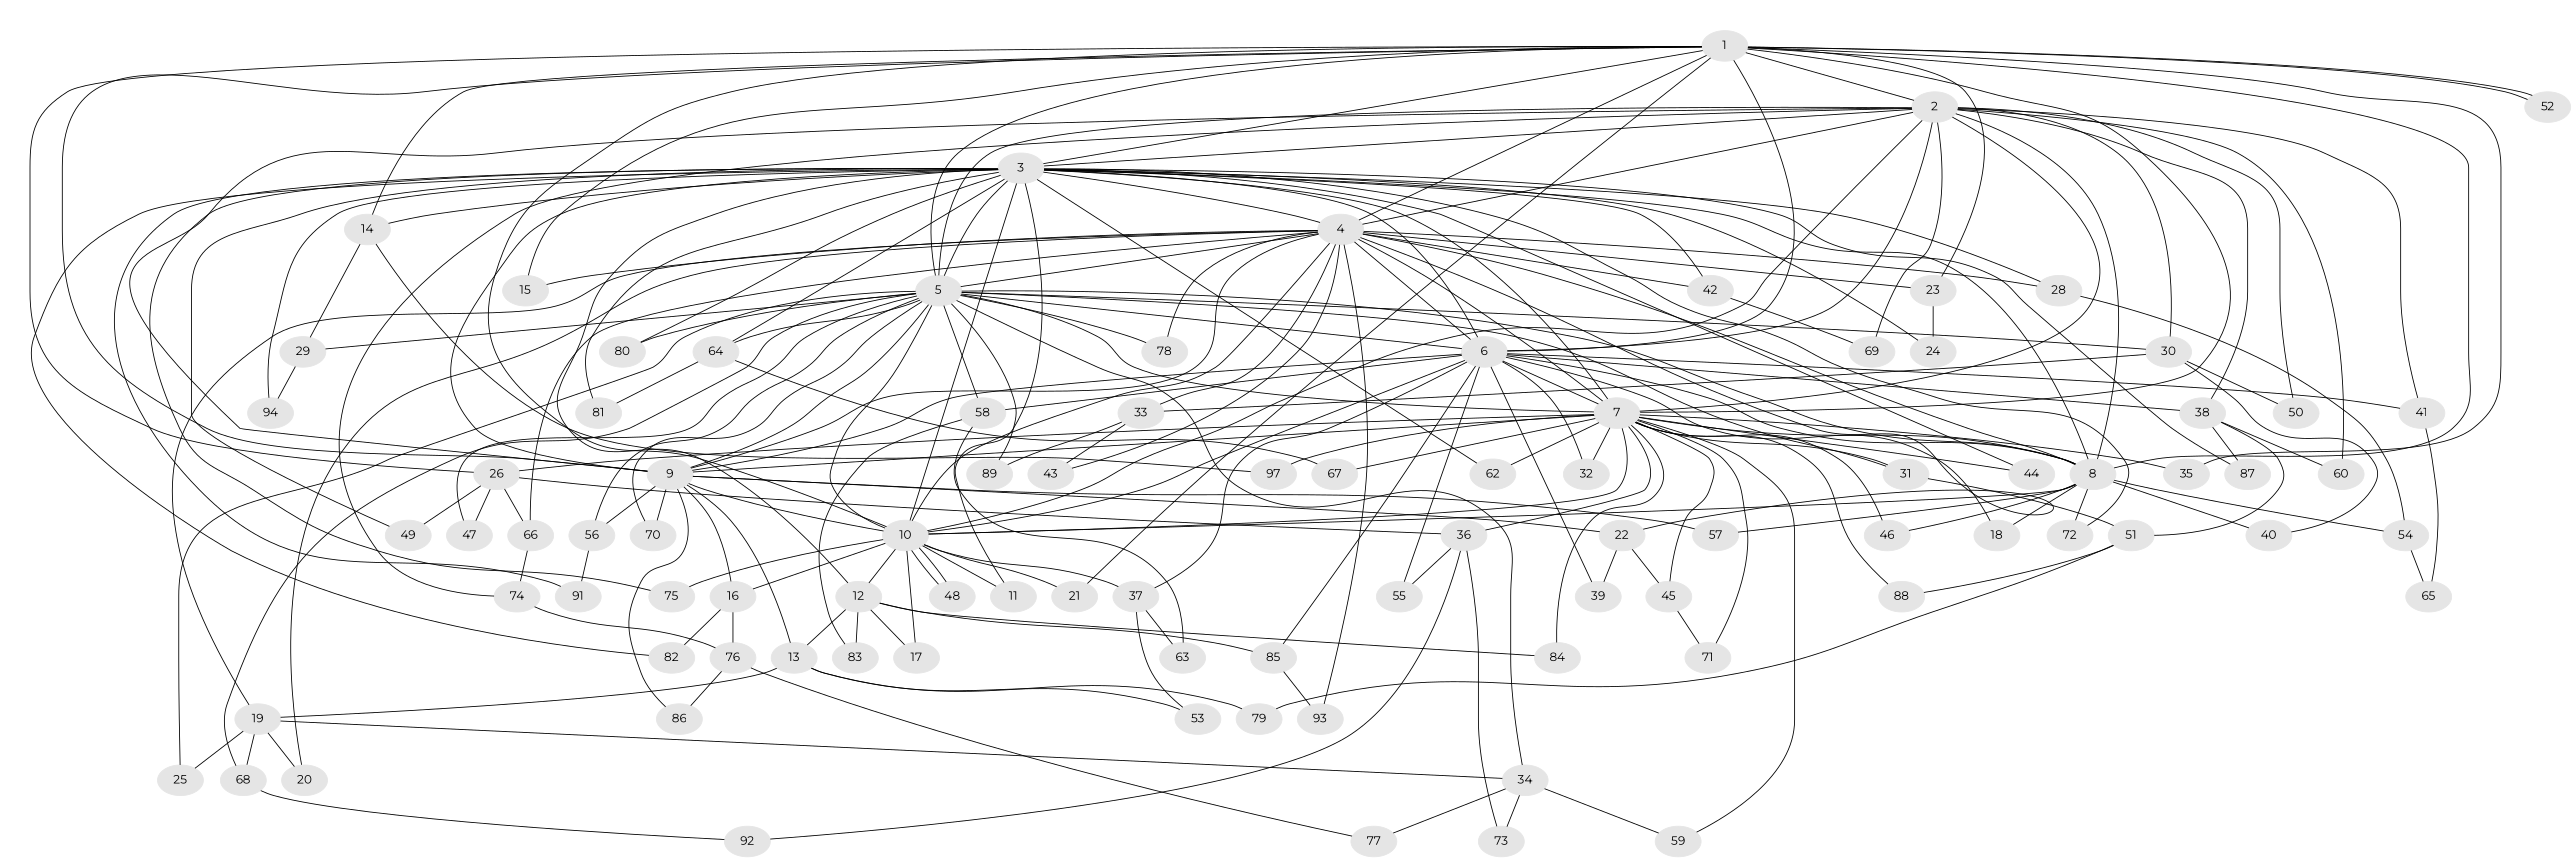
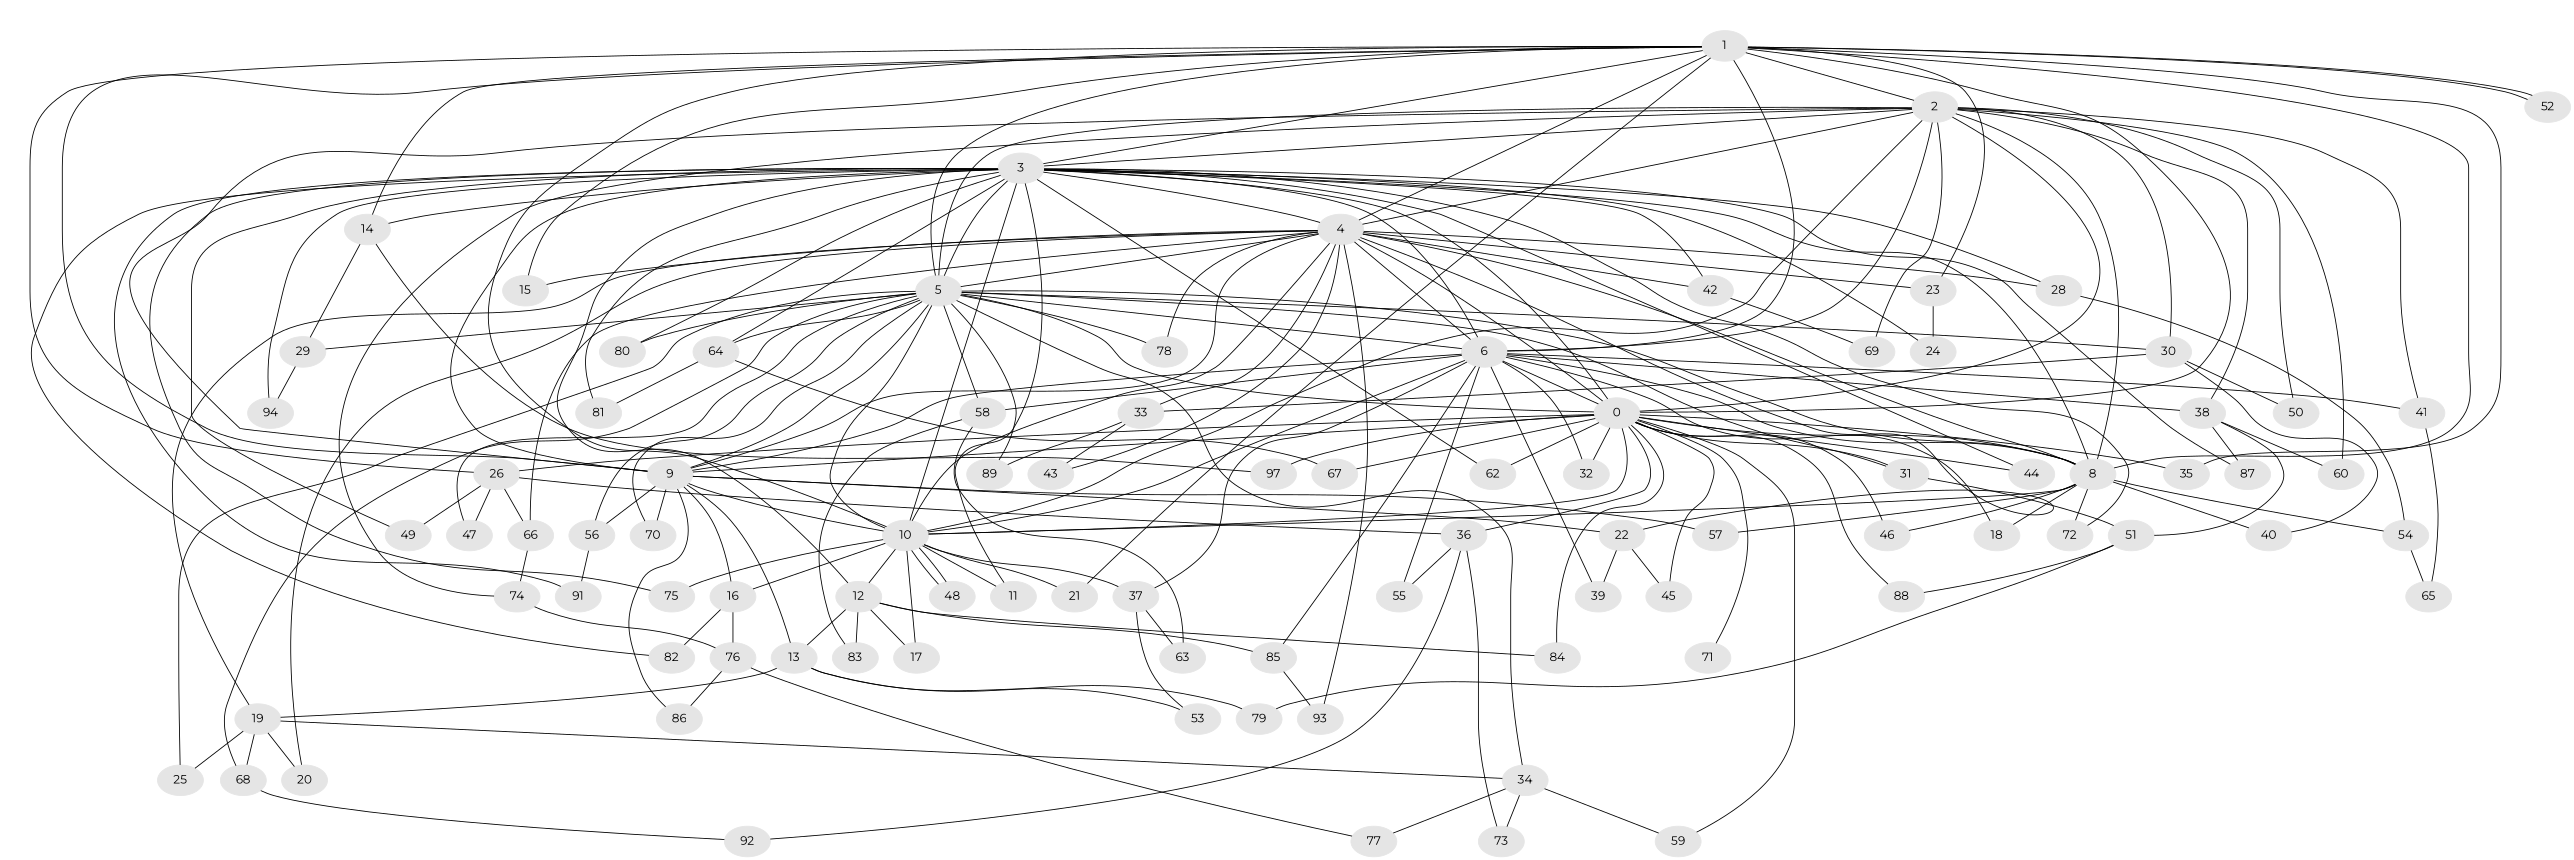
node "7": label "7" -> "0"
edge "45" -- "71": removed
